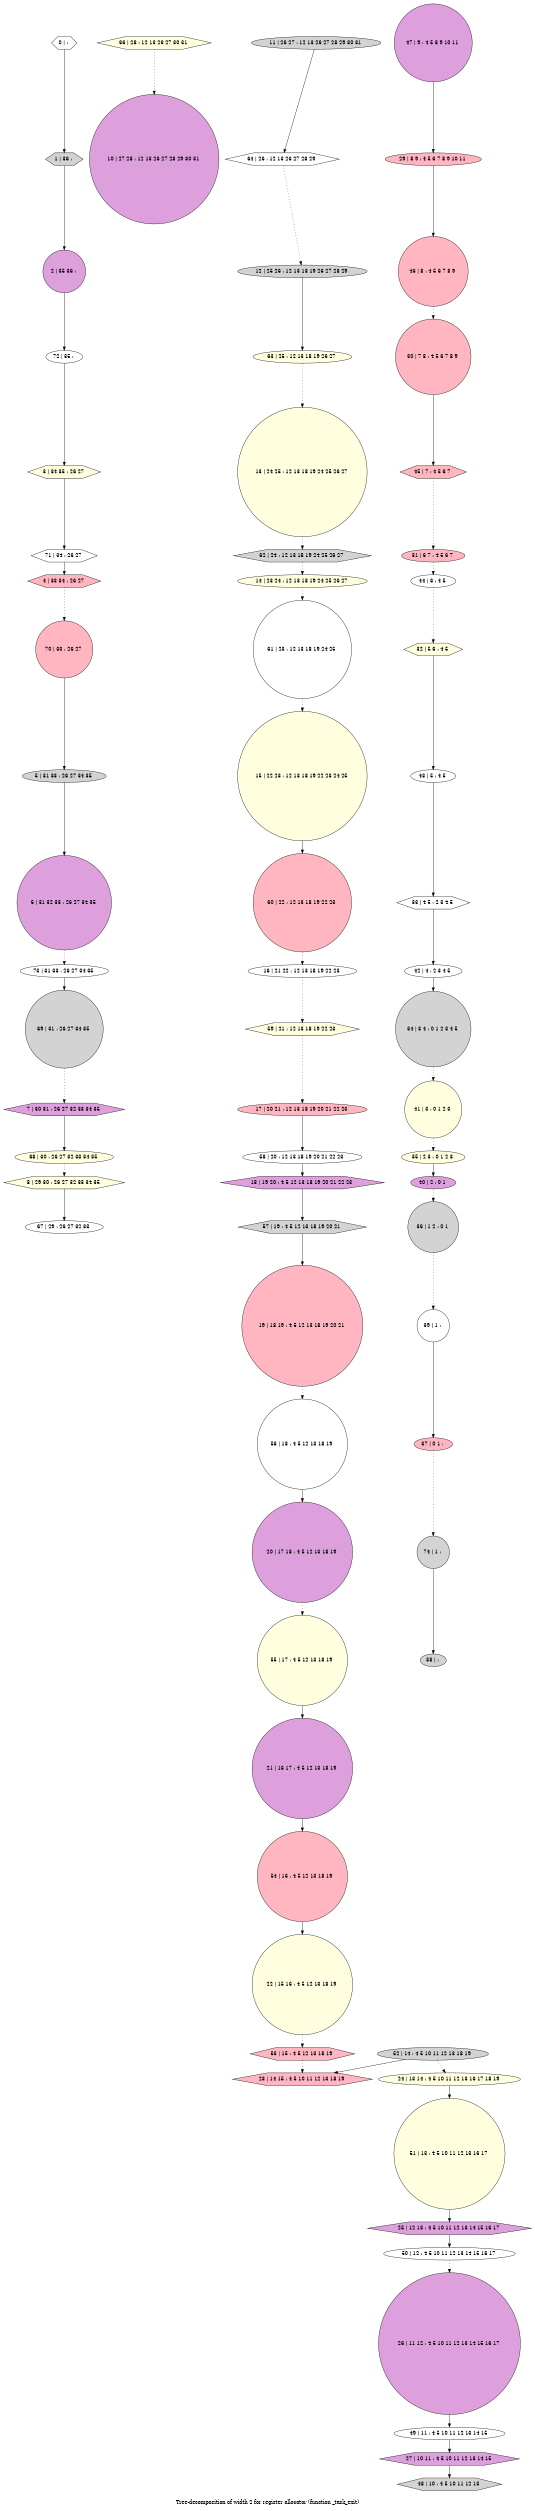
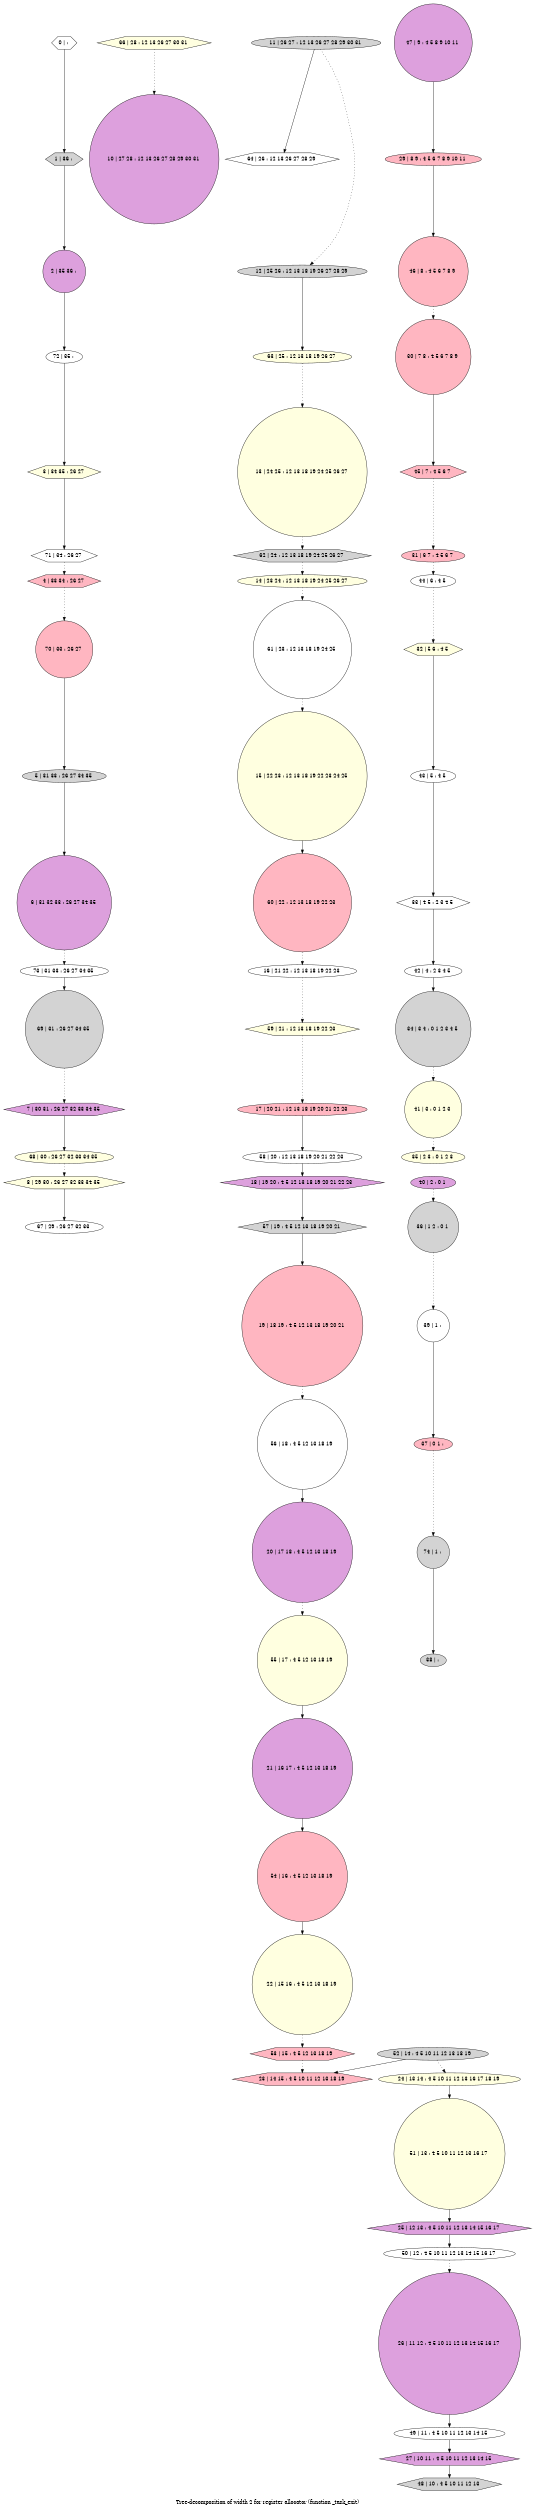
edge "64 | 26 : 12 13 26 27 28 29" -> "12 | 25 26 : 12 13 18 19 26 27 28 29": now "11 | 26 27 : 12 13 26 27 28 29 30 31" -> "12 | 25 26 : 12 13 18 19 26 27 28 29"
edge "71 | 34 : 26 27" -> "4 | 33 34 : 26 27": style solid -> dotted
edge "35 | 2 3 : 0 1 2 3" -> "40 | 2 : 0 1": removed
